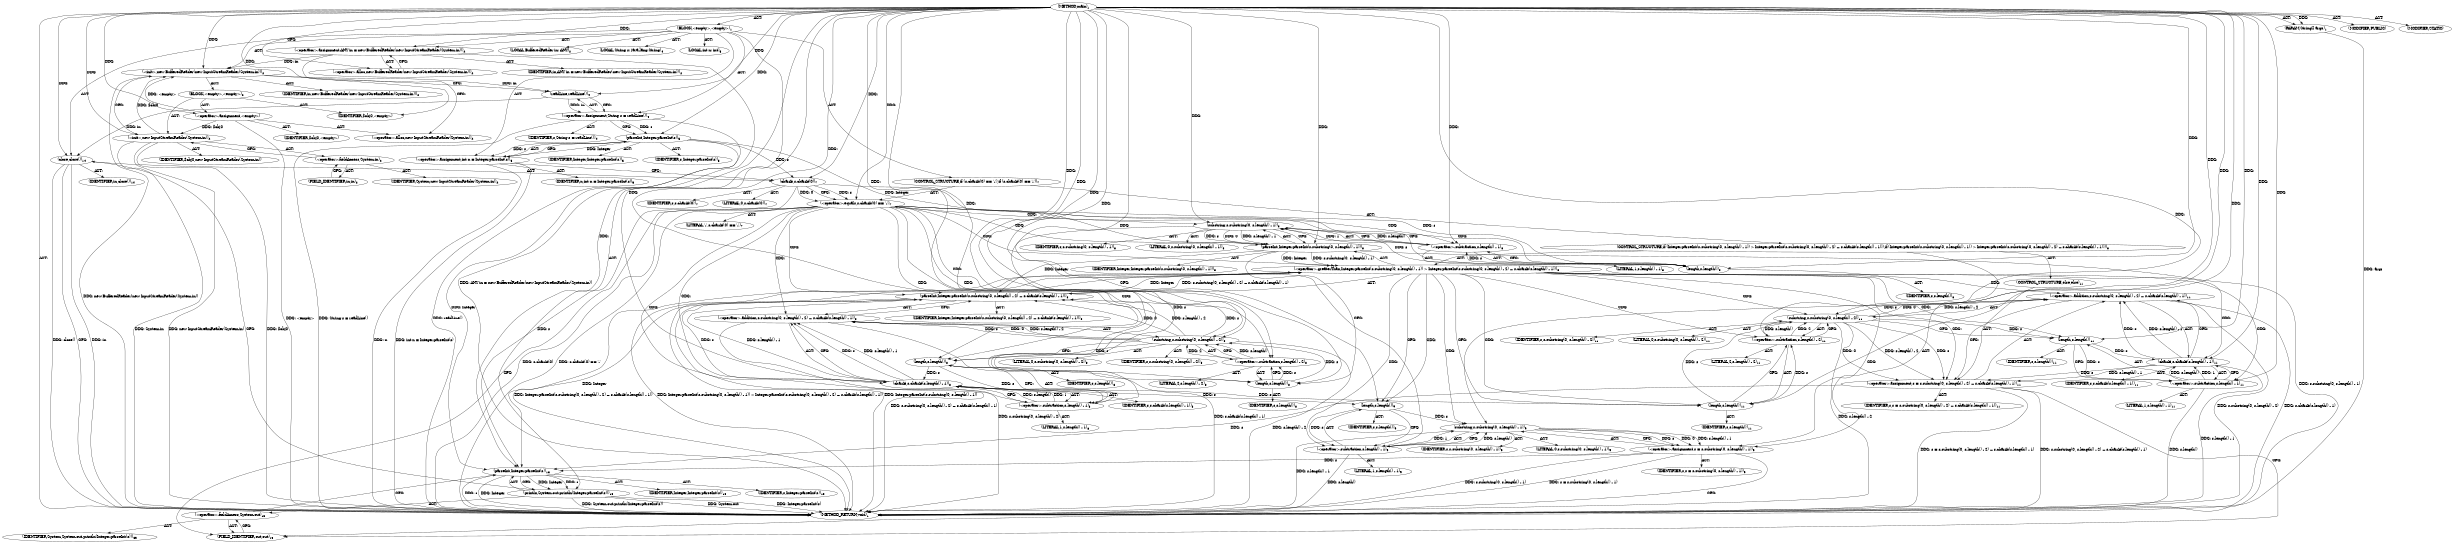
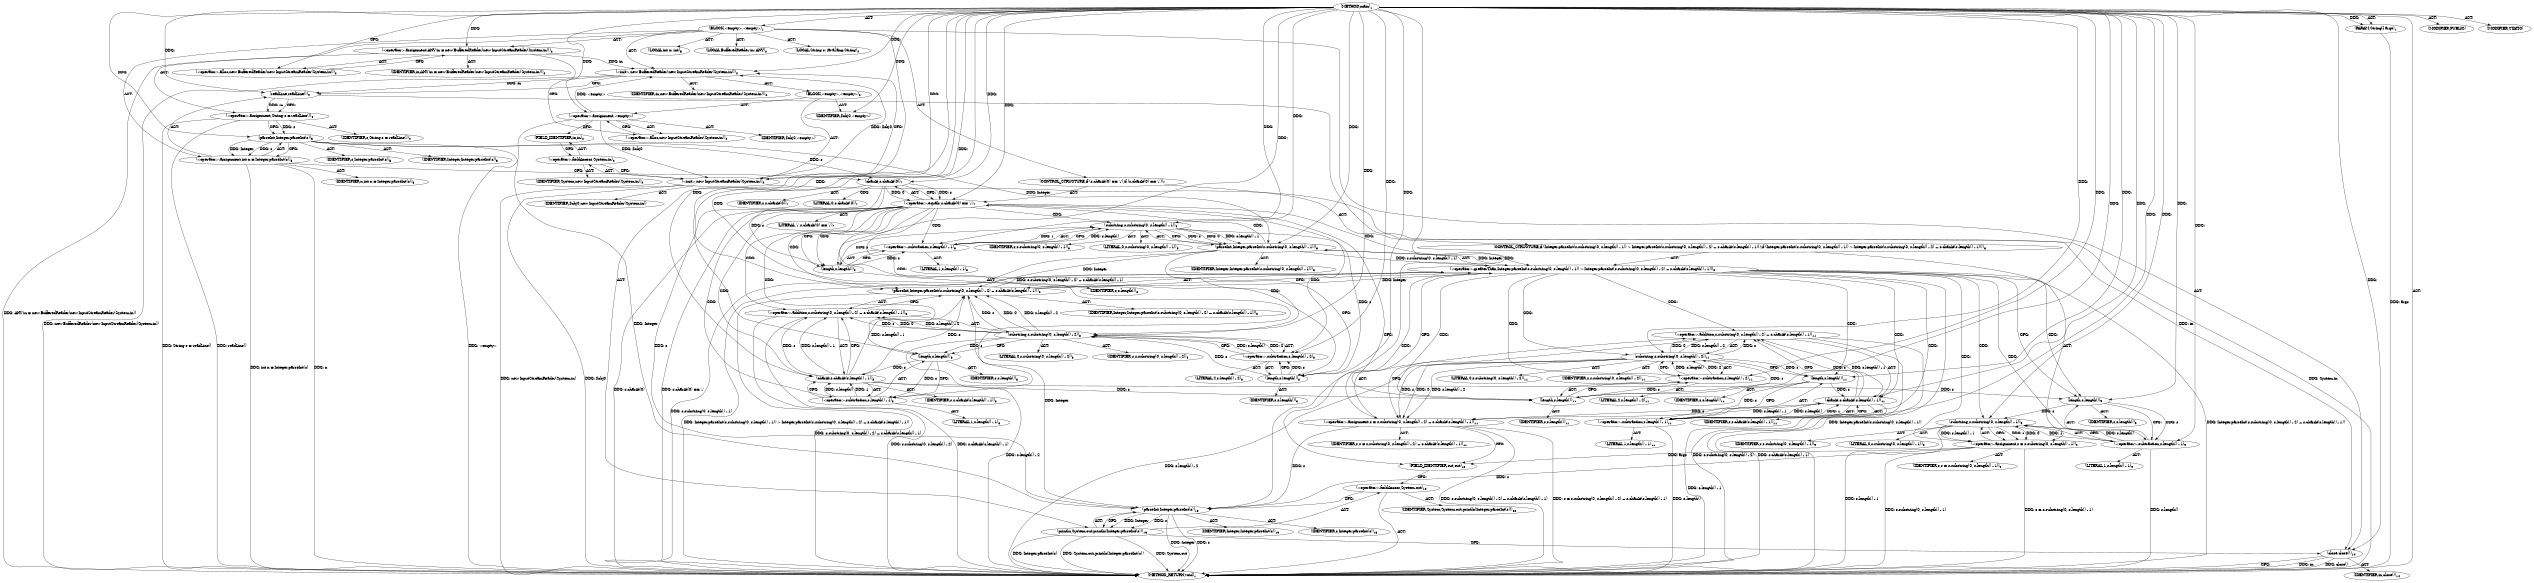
edge "(<operator>.assignment,String s = readLine())" -> "(readLine,readLine())": now "(<operator>.assignment,int n = Integer.parseInt(s))" -> "(readLine,readLine())"
edge "(<operator>.assignment,<empty>)" -> "(FIELD_IDENTIFIER,in,in)": added, label "CFG:"
edge "(<operator>.alloc,new InputStreamReader(System.in))" -> "(<operator>.assignment,<empty>)": added, label "CFG:"
edge "(close,close())" -> "(charAt,s.charAt(0))": now "(<operator>.equals,s.charAt(0) == '-')" -> "(charAt,s.charAt(0))"
edge "(charAt,s.charAt(0))" -> "(LITERAL,0,s.charAt(0))": label "AST: " -> "CDG: "
node "(CONTROL_STRUCTURE,else,else)": removed
edge "(<operator>.assignment,s = s.substring(0, s.length() - 1))" -> "(FIELD_IDENTIFIER,out,out)": label "CFG: " -> "DDG: args"
edge "(<operator>.fieldAccess,System.out)" -> "(FIELD_IDENTIFIER,out,out)": now "(<operator>.fieldAccess,System.out)" -> "(METHOD_RETURN,void)"
